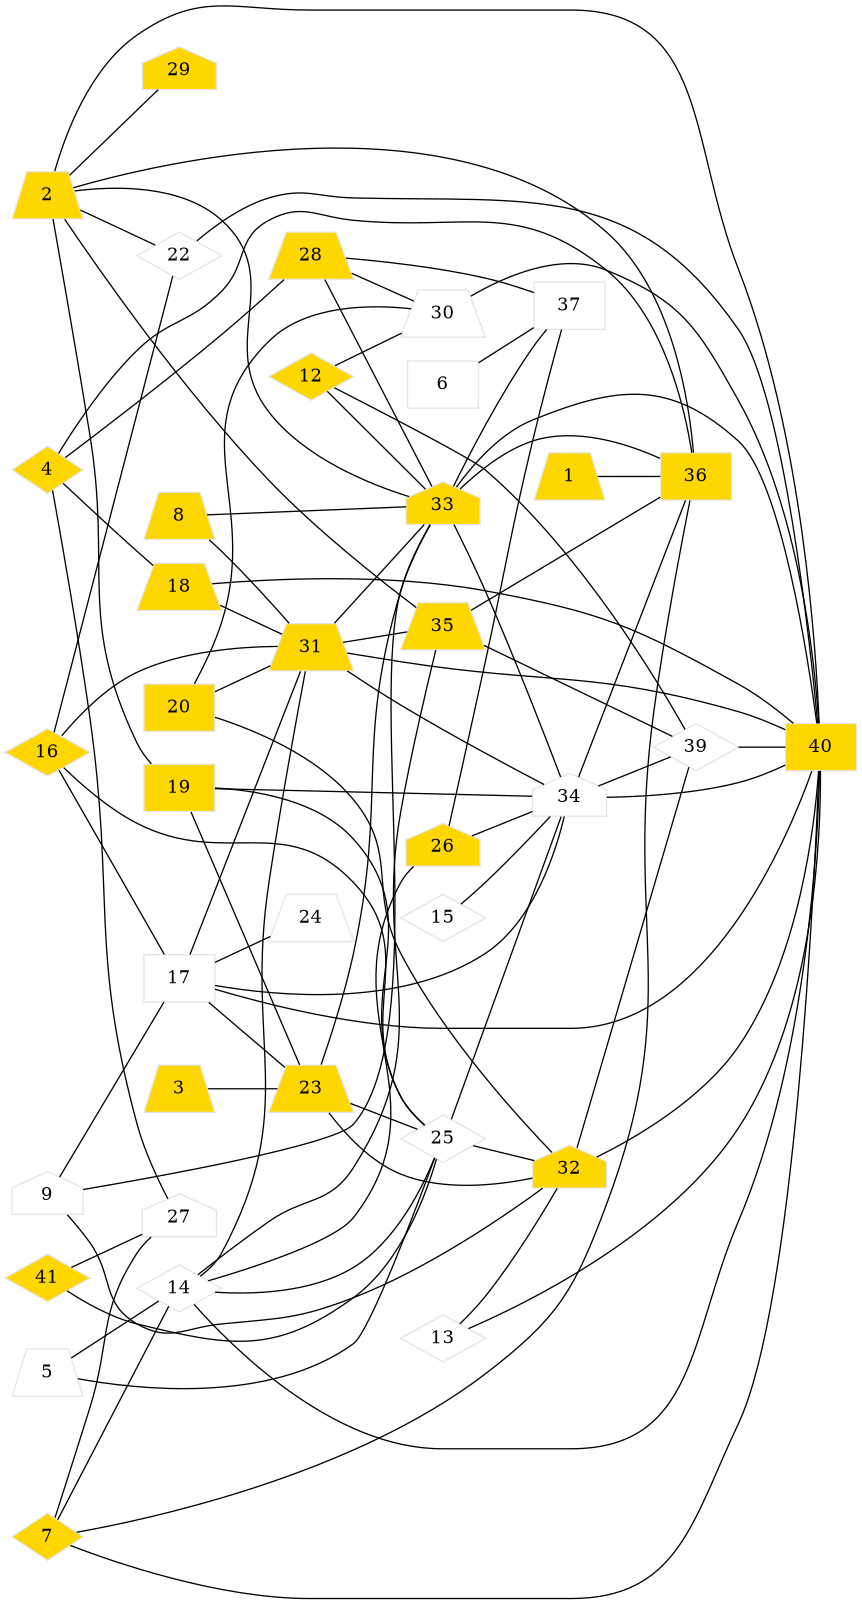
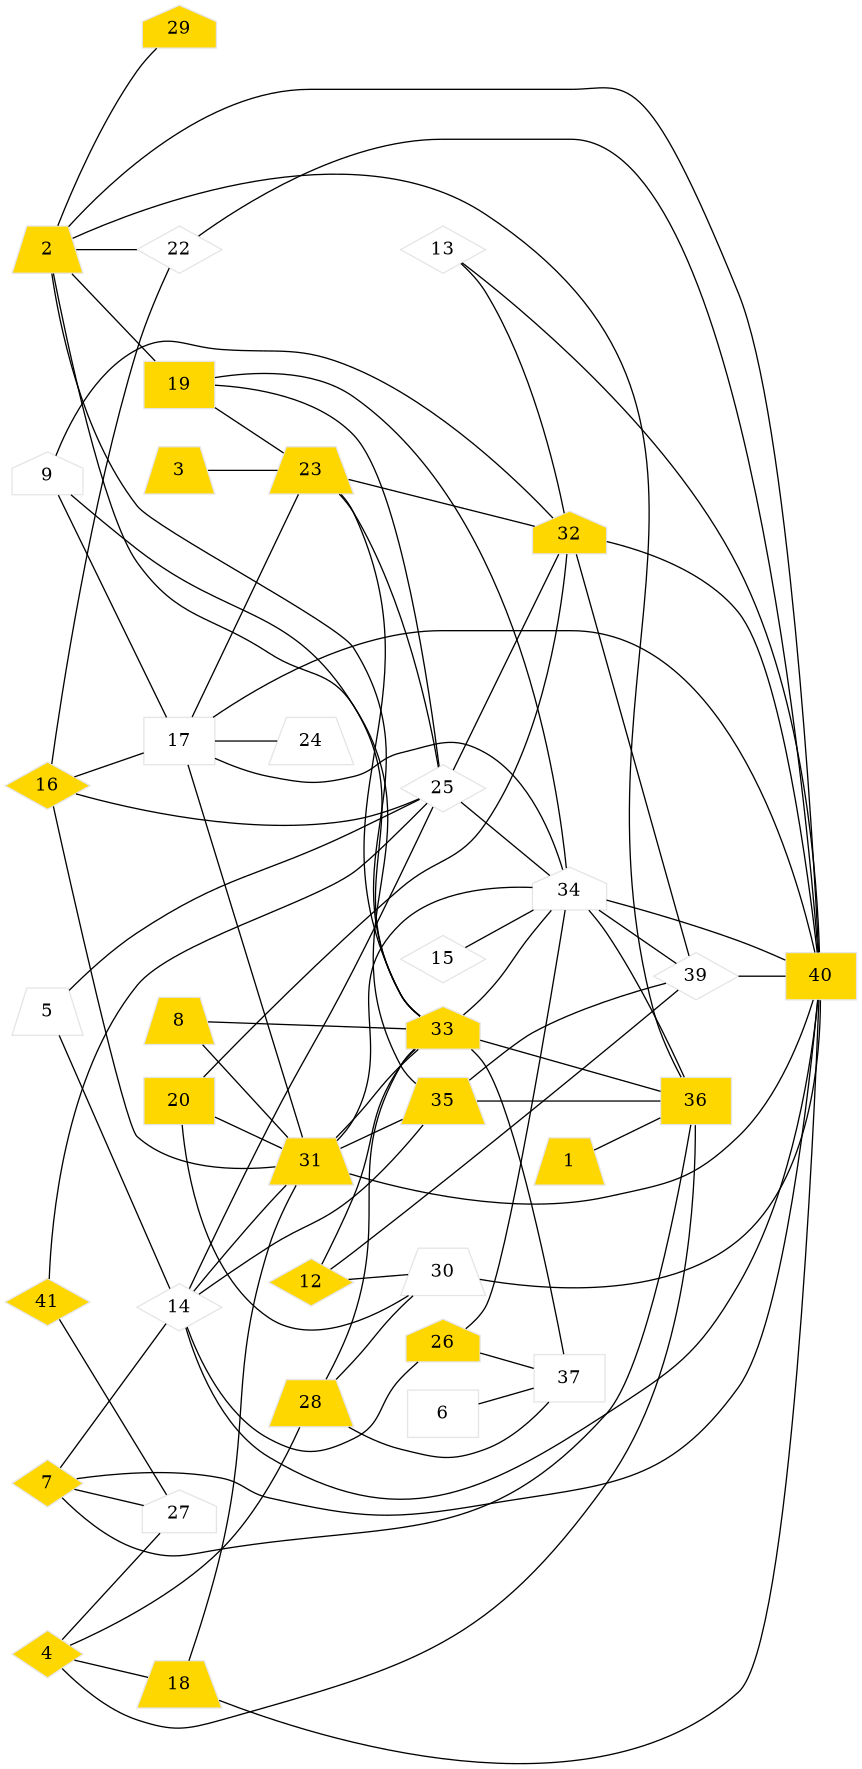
edge "33" -- "40": removed
